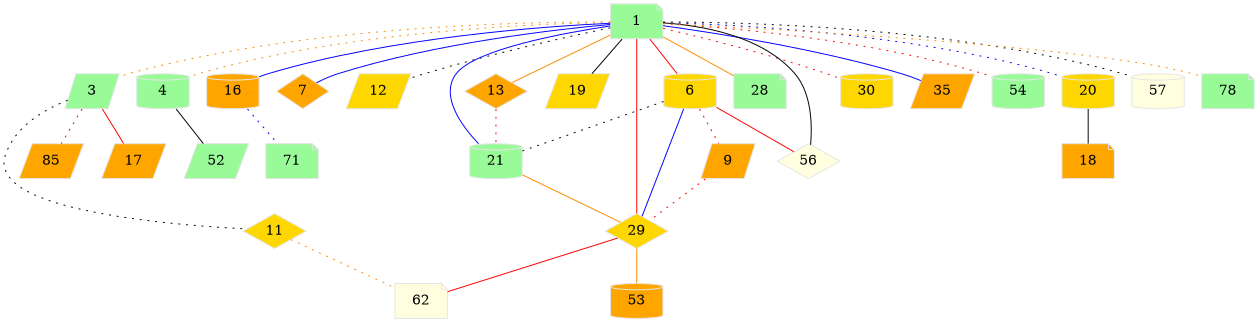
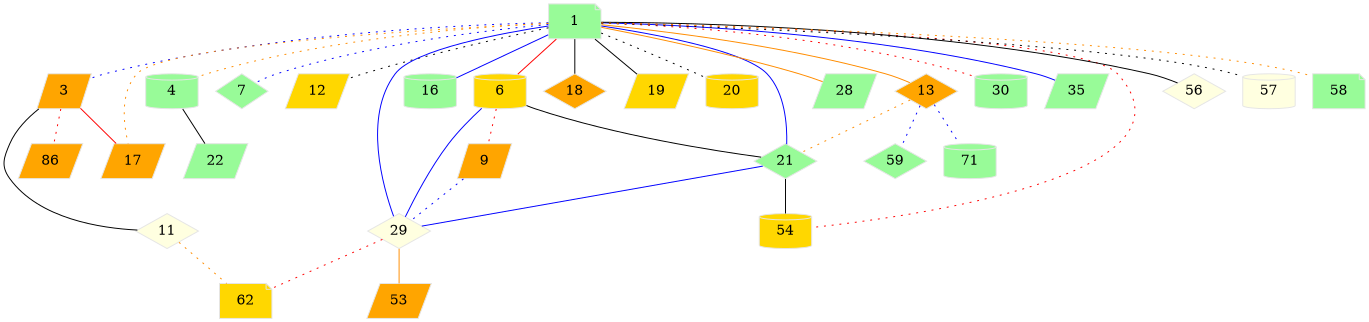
edge "1" -- "3": color darkorange -> blue
edge "1" -- "17": added
edge "1" -- "7": style solid -> dotted
edge "1" -- "20": color blue -> black
node "3": fillcolor palegreen -> orange
node "16": fillcolor orange -> palegreen
node "7": fillcolor orange -> palegreen
node "28": shape note -> parallelogram
node "30": fillcolor gold -> palegreen
node "35": fillcolor orange -> palegreen
node "54": fillcolor palegreen -> gold
node "78": label "78" -> "58"
edge "16" -- "71": now "13" -- "71"
edge "13" -- "21": color red -> darkorange
edge "6" -- "21": style dotted -> solid
edge "1" -- "29": color red -> blue
edge "20" -- "18": now "1" -- "18"
edge "6" -- "56": removed
node "85": label "85" -> "86"
node "52": label "52" -> "22"
node "71": shape note -> cylinder
node "21": shape cylinder -> diamond
node "59": added
node "18": shape note -> diamond
edge "21" -- "54": added
edge "21" -- "29": color darkorange -> blue
edge "9" -- "29": color red -> blue
edge "3" -- "11": style dotted -> solid
node "11": fillcolor gold -> lightyellow
node "29": fillcolor gold -> lightyellow
edge "29" -- "62": style solid -> dotted
node "62": fillcolor lightyellow -> gold
node "53": shape cylinder -> parallelogram
